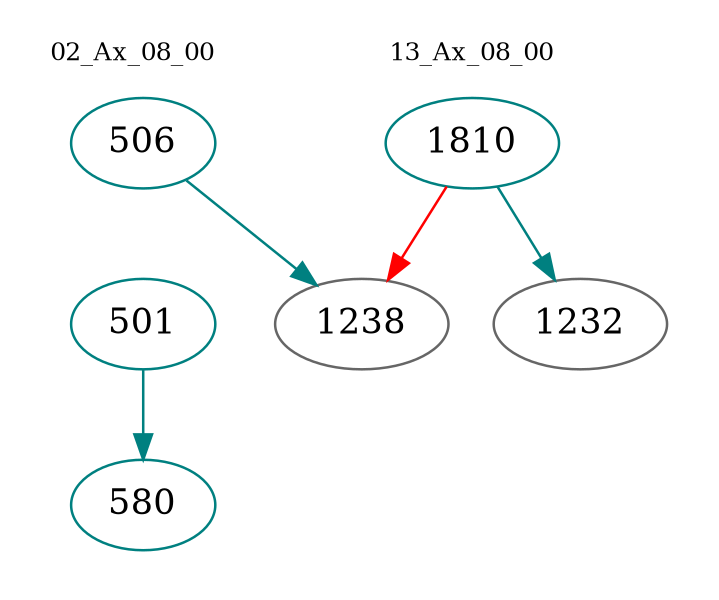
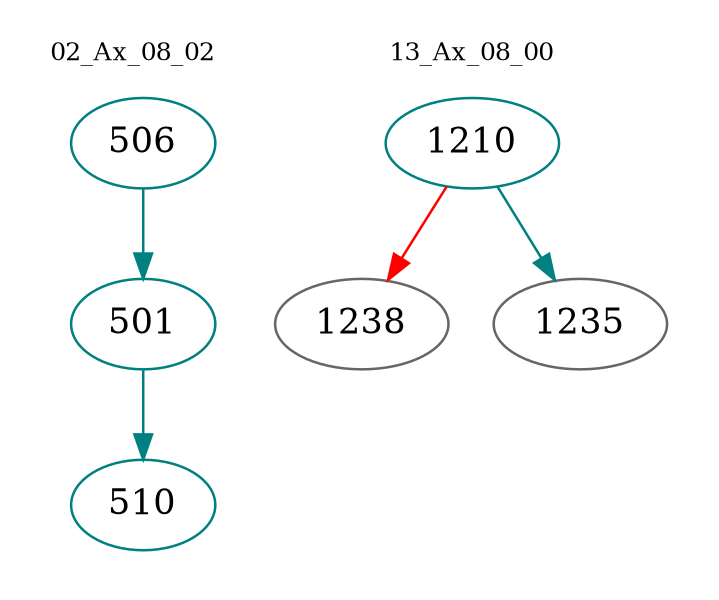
cluster "02_Ax_08_00": label "02_Ax_08_00" -> "02_Ax_08_02"
node "1810": label "1810" -> "1210"
edge "506" -> "1238": now "506" -> "501"
node "1232": label "1232" -> "1235"
node "580": label "580" -> "510"
